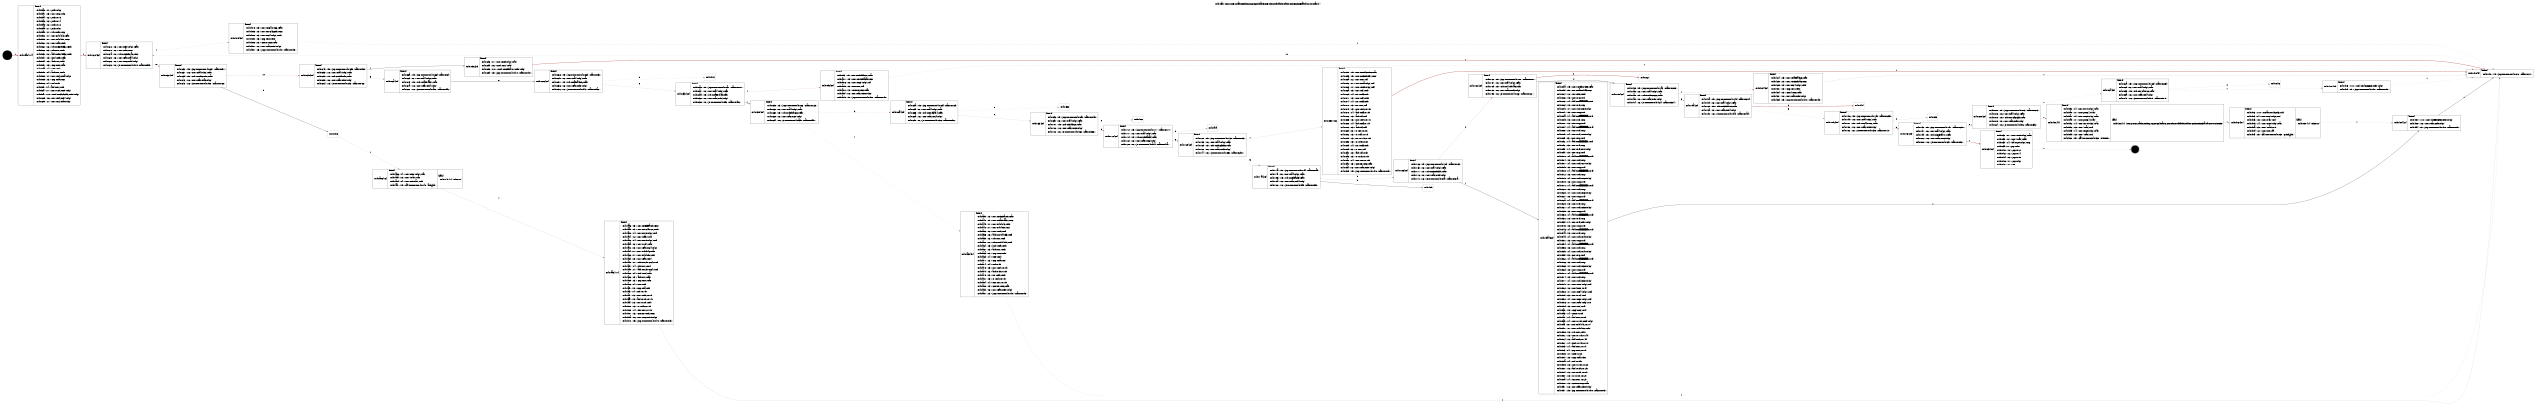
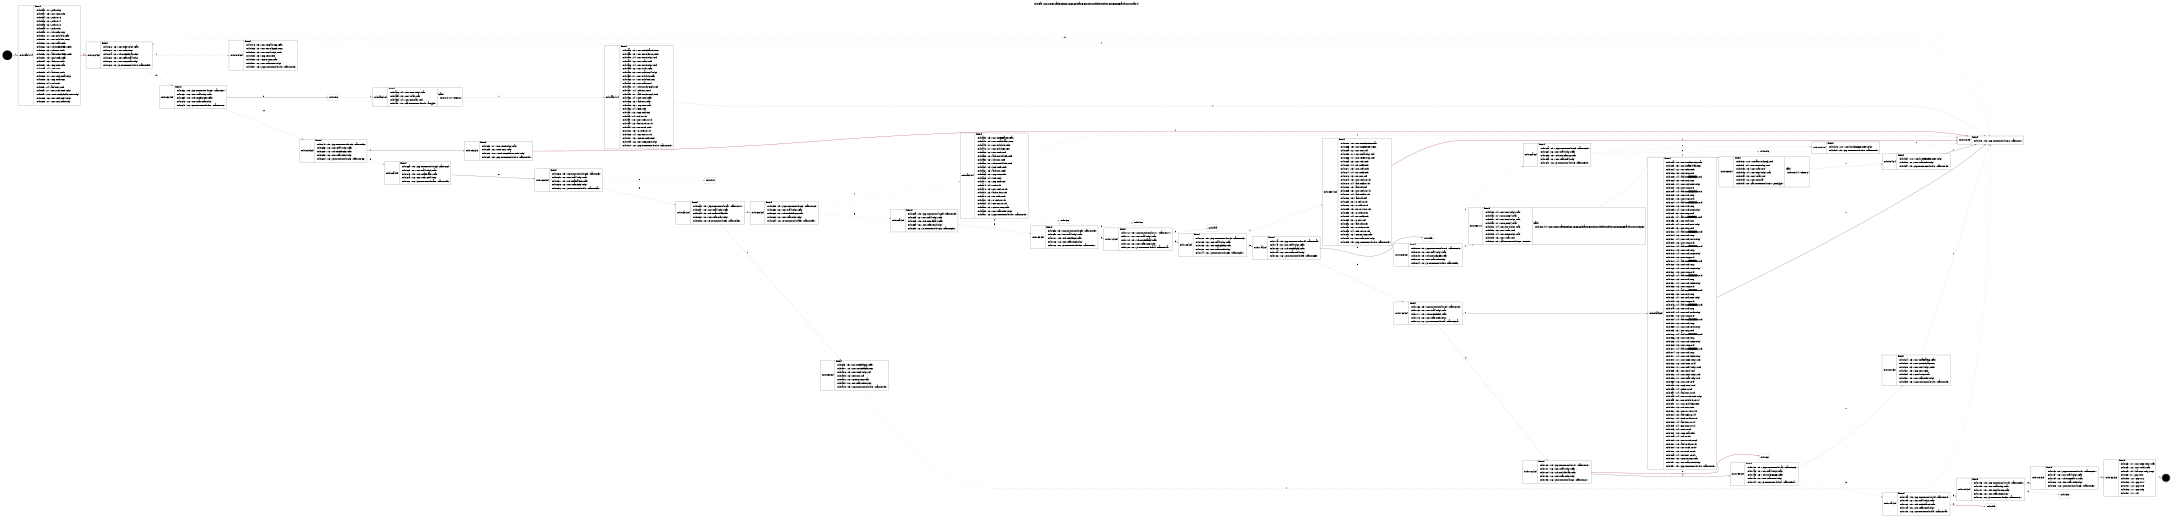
edge "0x4017f2 [28]" -> "0x40180e [28]": removed, label "2"
edge "0x4018ba [322]" -> "0x401be4 [21]": now "0x4018ba [322]" -> "0x401d78 [5]"
